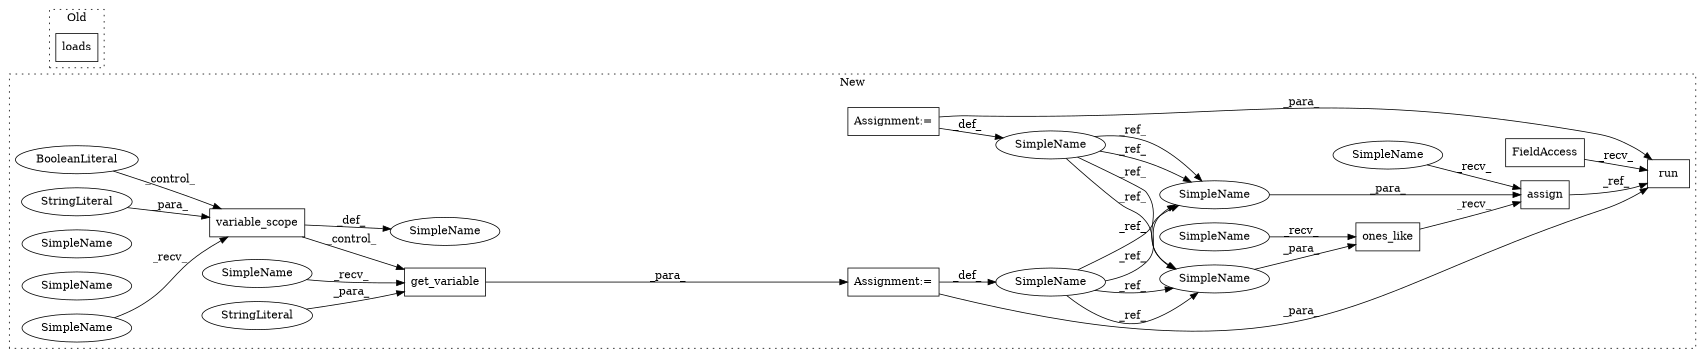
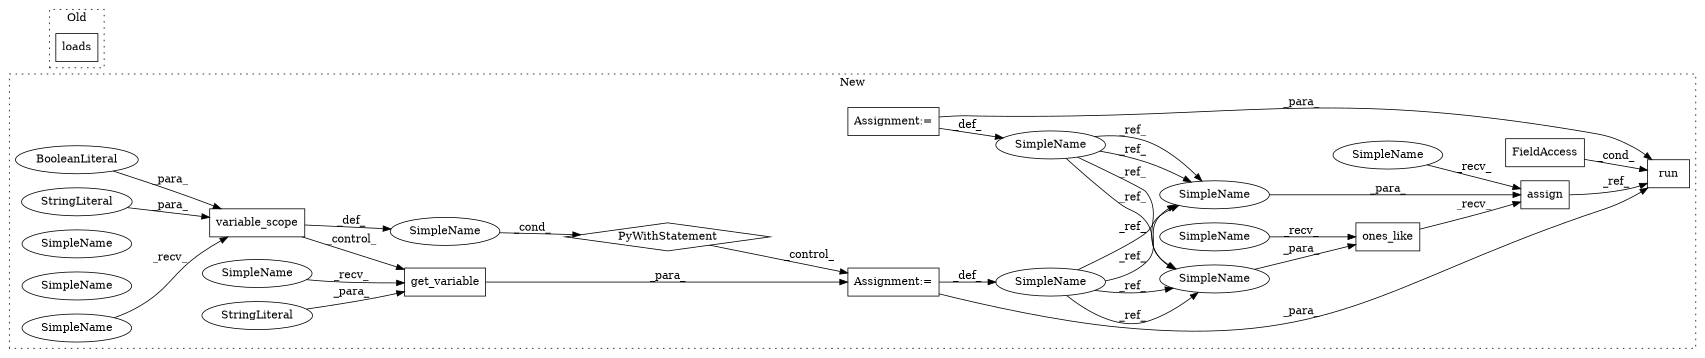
edge "FieldAccess" -> "run": label "_recv_" -> "_cond_"
edge "BooleanLiteral" -> "variable_scope": label "_control_" -> "_para_"
node "PyWithStatement": added
